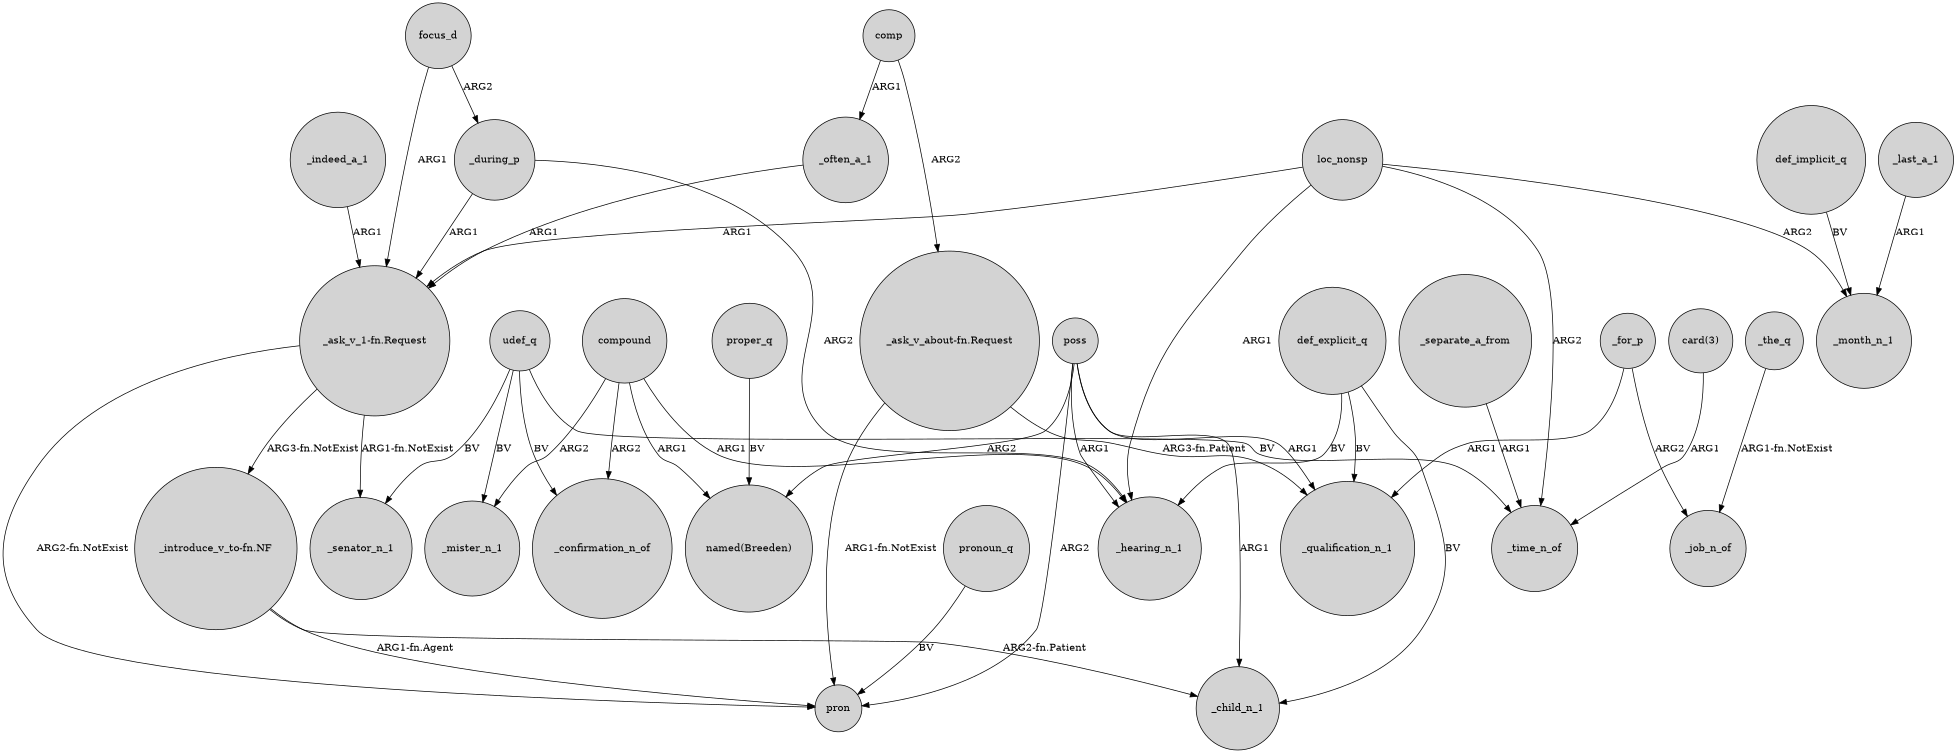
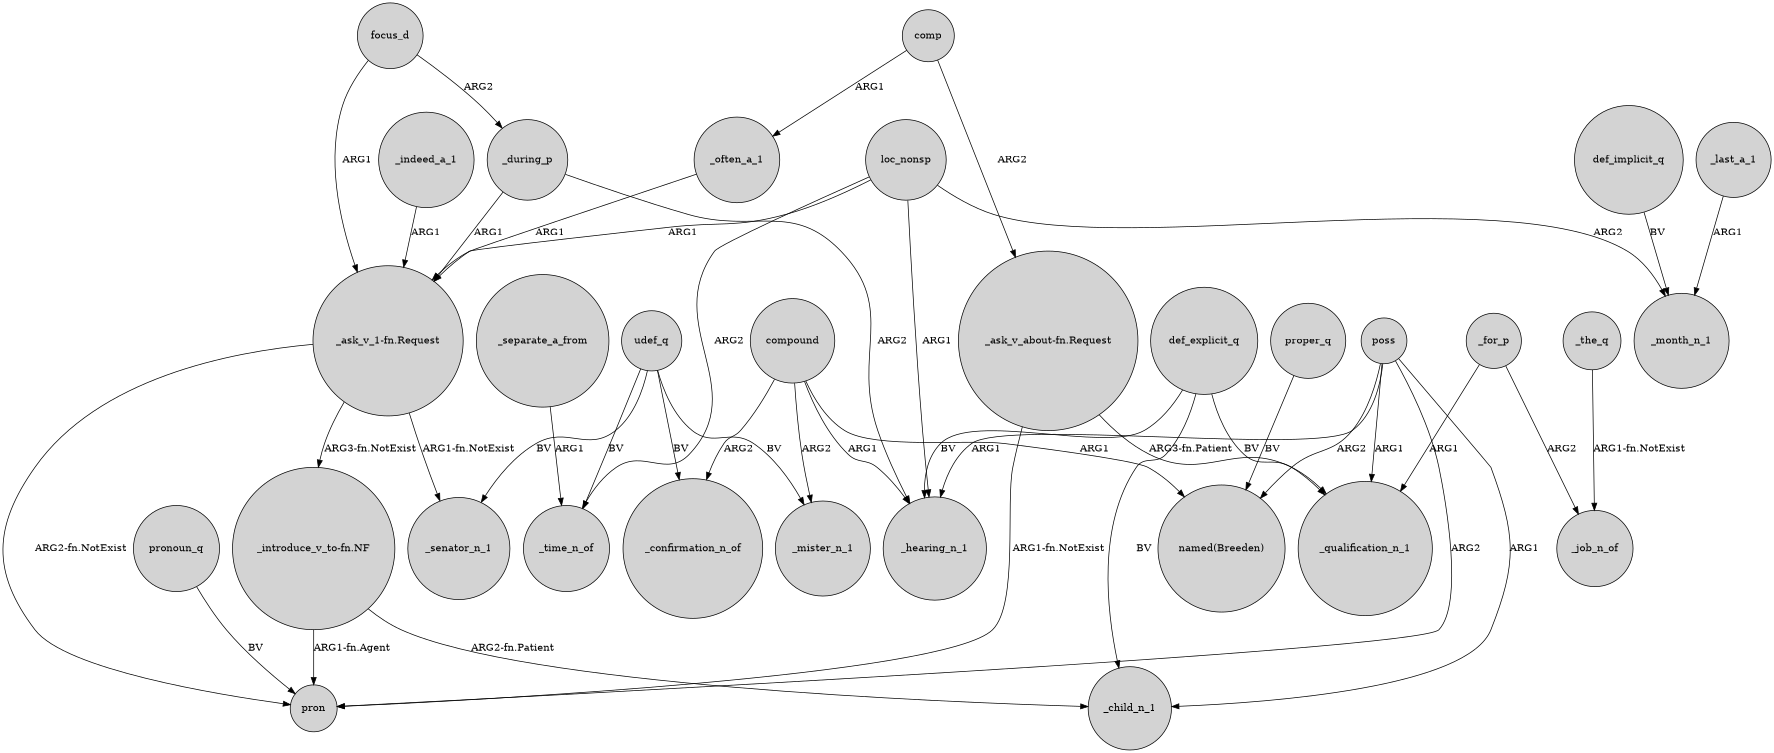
node "card(3)": removed
